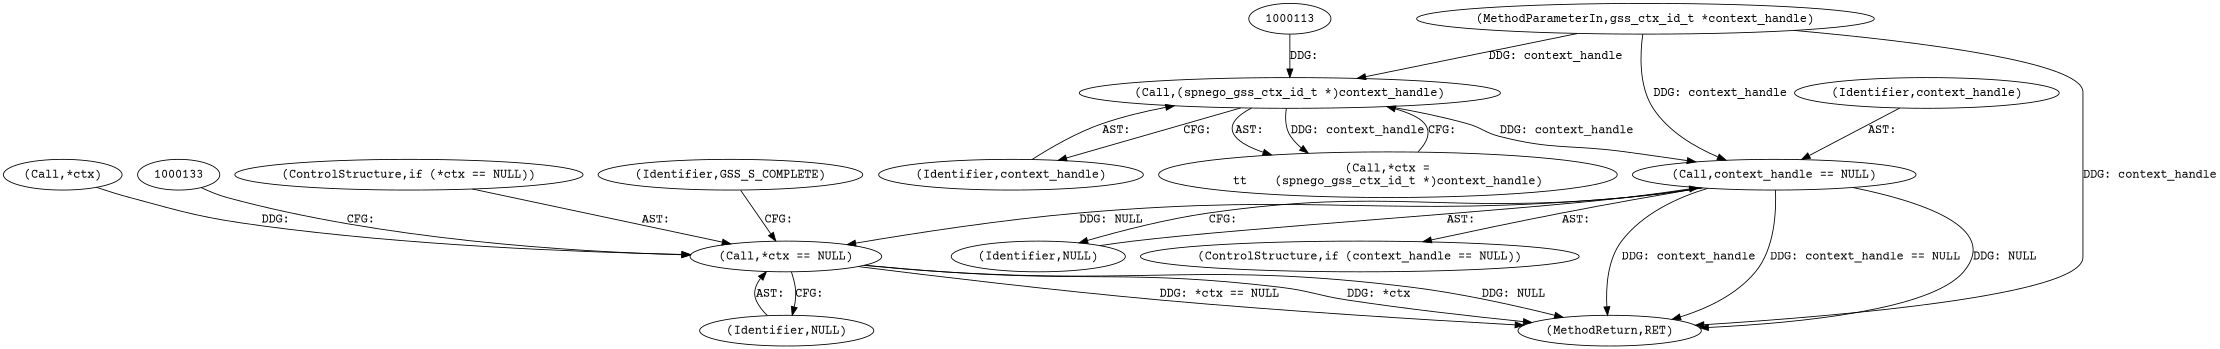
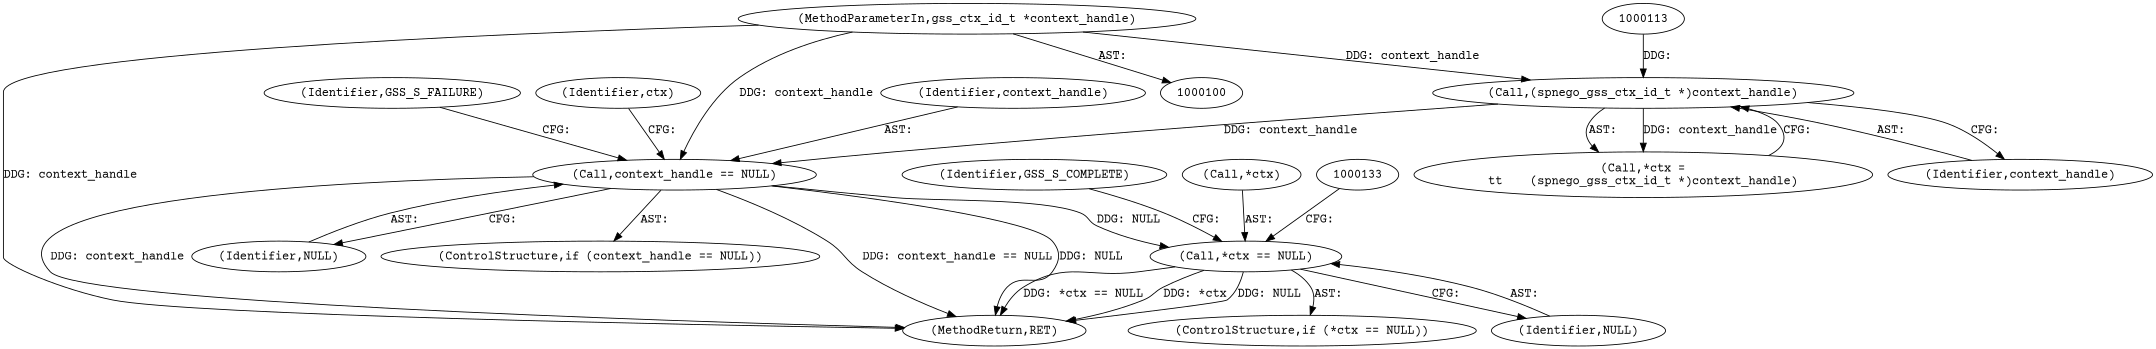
node "(Identifier,GSS_S_FAILURE)": added
node "(Identifier,ctx)": added
node "1000100": added
edge "(ControlStructure,if (*ctx == NULL))" -> "(Call,*ctx == NULL)": reversed
edge "(Call,*ctx)" -> "(Call,*ctx == NULL)": label "DDG: " -> "AST: "
